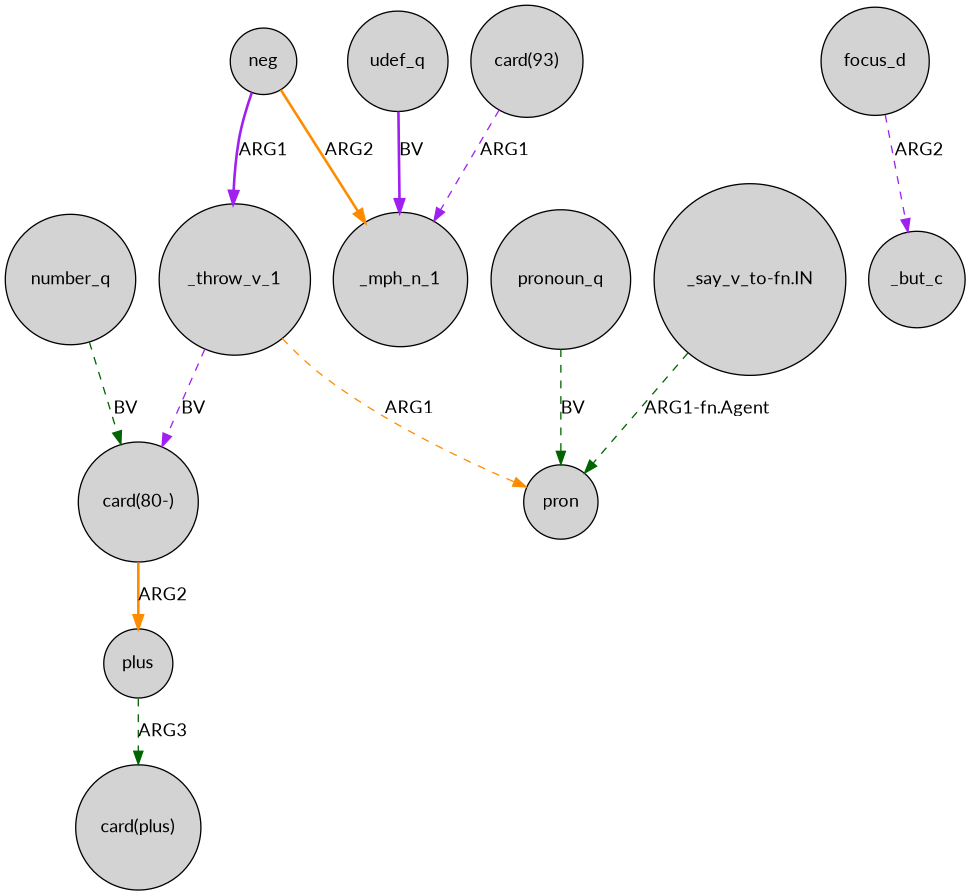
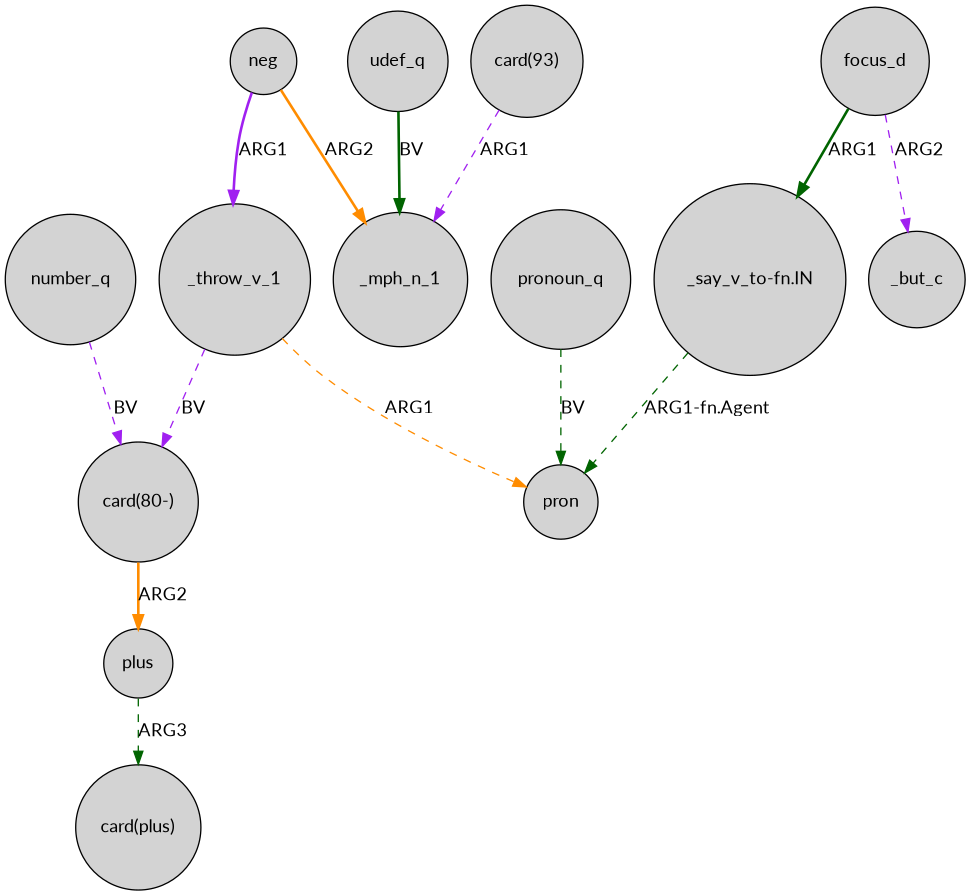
edge "focus_d" -> "_say_v_to-fn.IN": added, label "ARG1"
edge "udef_q" -> "_mph_n_1": color purple -> darkgreen
edge "number_q" -> "card(80-)": color darkgreen -> purple
